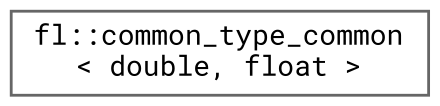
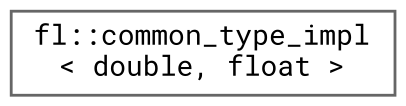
node "fl::common_type_common < double, float >": label "fl::common_type_common < double, float >" -> "fl::common_type_impl < double, float >"
